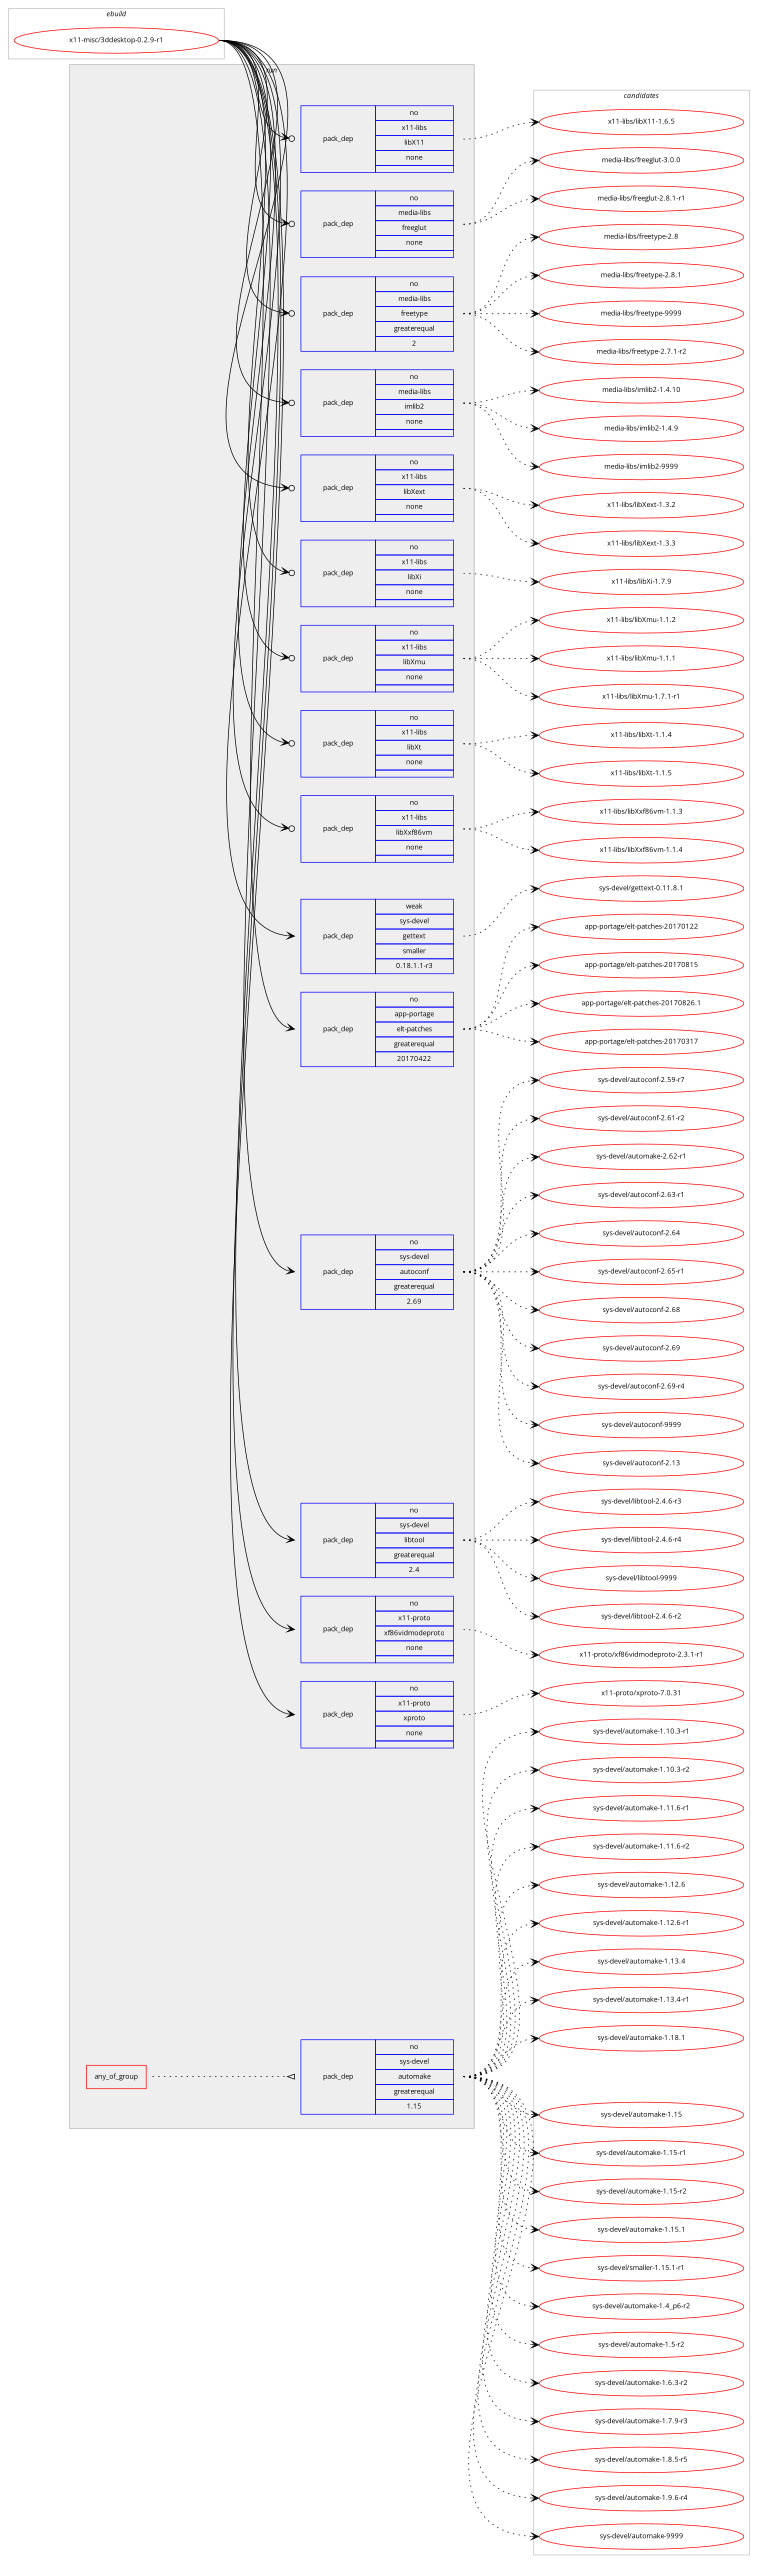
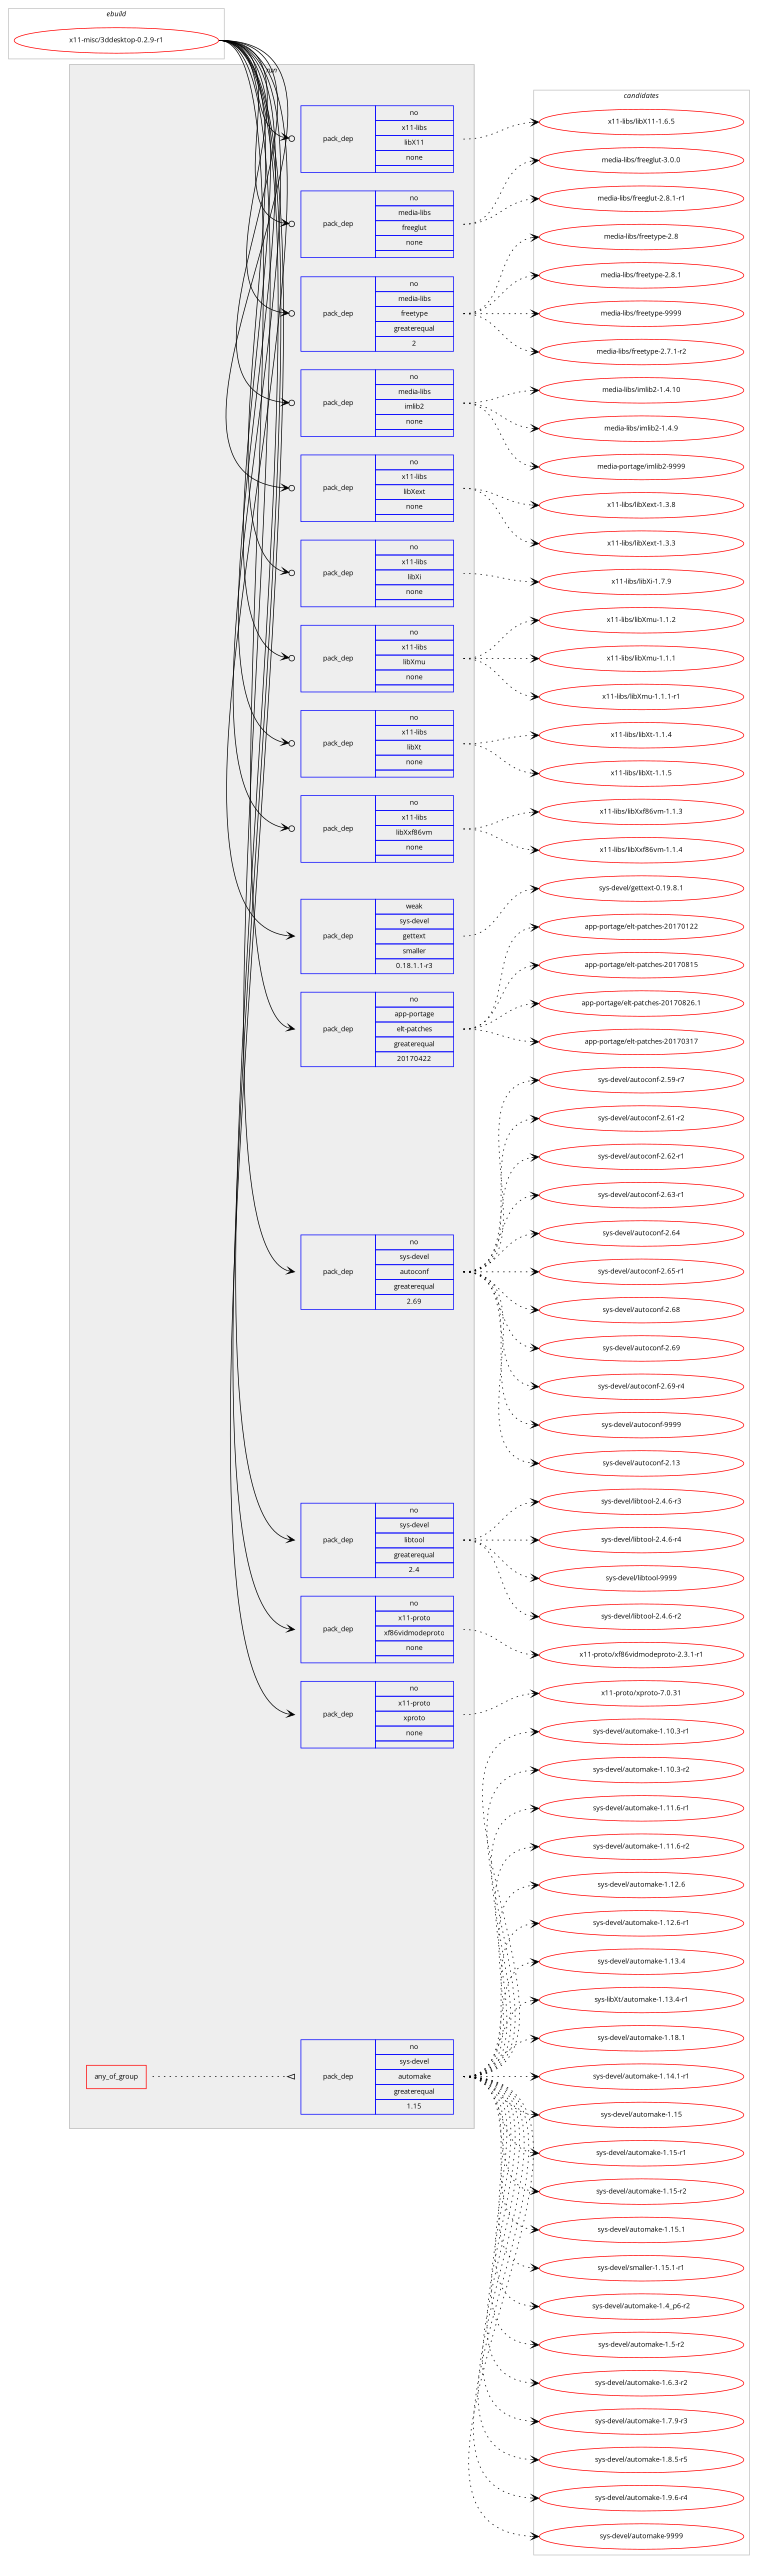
node "media-libs/imlib2-9999": label "media-libs/imlib2-9999" -> "media-portage/imlib2-9999"
node "x11-libs/libXext-1.3.2": label "x11-libs/libXext-1.3.2" -> "x11-libs/libXext-1.3.8"
node "x11-libs/libXmu-1.7.1-r1": label "x11-libs/libXmu-1.7.1-r1" -> "x11-libs/libXmu-1.1.1-r1"
node "sys-devel/gettext-0.11.8.1": label "sys-devel/gettext-0.11.8.1" -> "sys-devel/gettext-0.19.8.1"
node "sys-devel/automake-2.62-r1": label "sys-devel/automake-2.62-r1" -> "sys-devel/autoconf-2.62-r1"
node "sys-devel/automake-1.13.4-r1": label "sys-devel/automake-1.13.4-r1" -> "sys-libXt/automake-1.13.4-r1"
node "sys-devel/automake-1.14.1-r1": added
